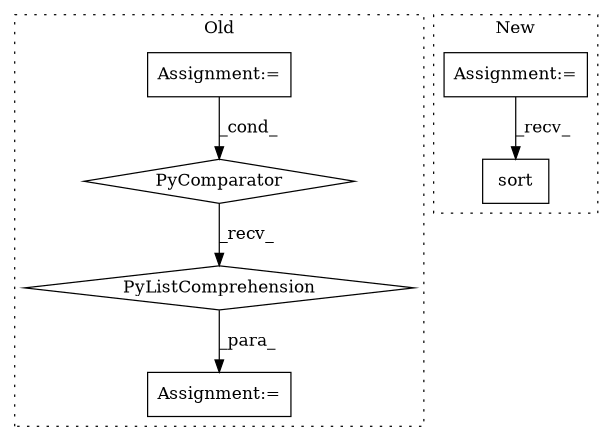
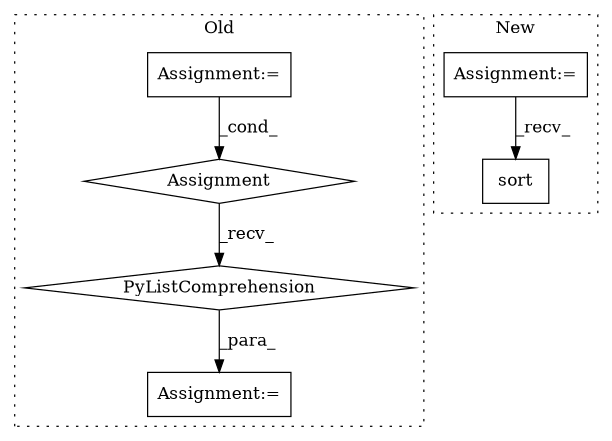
node "PyComparator": label "PyComparator" -> "Assignment"
